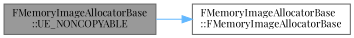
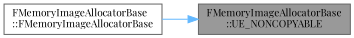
edge "FMemoryImageAllocatorBase ::UE_NONCOPYABLE" -> "FMemoryImageAllocatorBase ::FMemoryImageAllocatorBase": reversed
